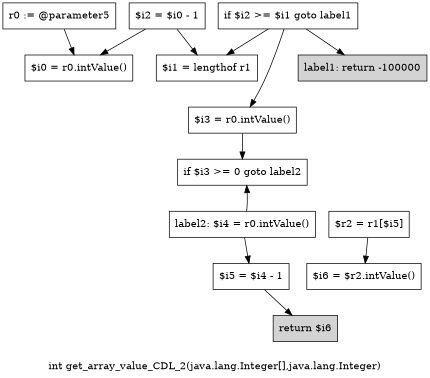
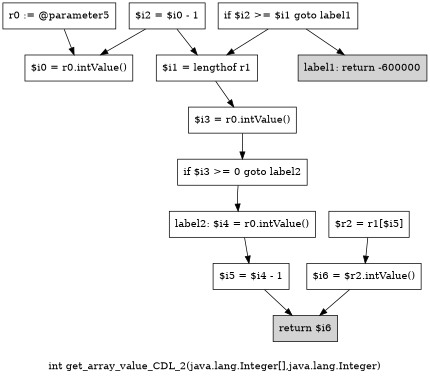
edge "if $i2 >= $i1 goto label1" -> "$i3 = r0.intValue()": now "$i1 = lengthof r1" -> "$i3 = r0.intValue()"
node "label1: return -100000": label "label1: return -100000" -> "label1: return -600000"
edge "label2: $i4 = r0.intValue()" -> "if $i3 >= 0 goto label2": reversed
edge "$i6 = $r2.intValue()" -> "return $i6": added
